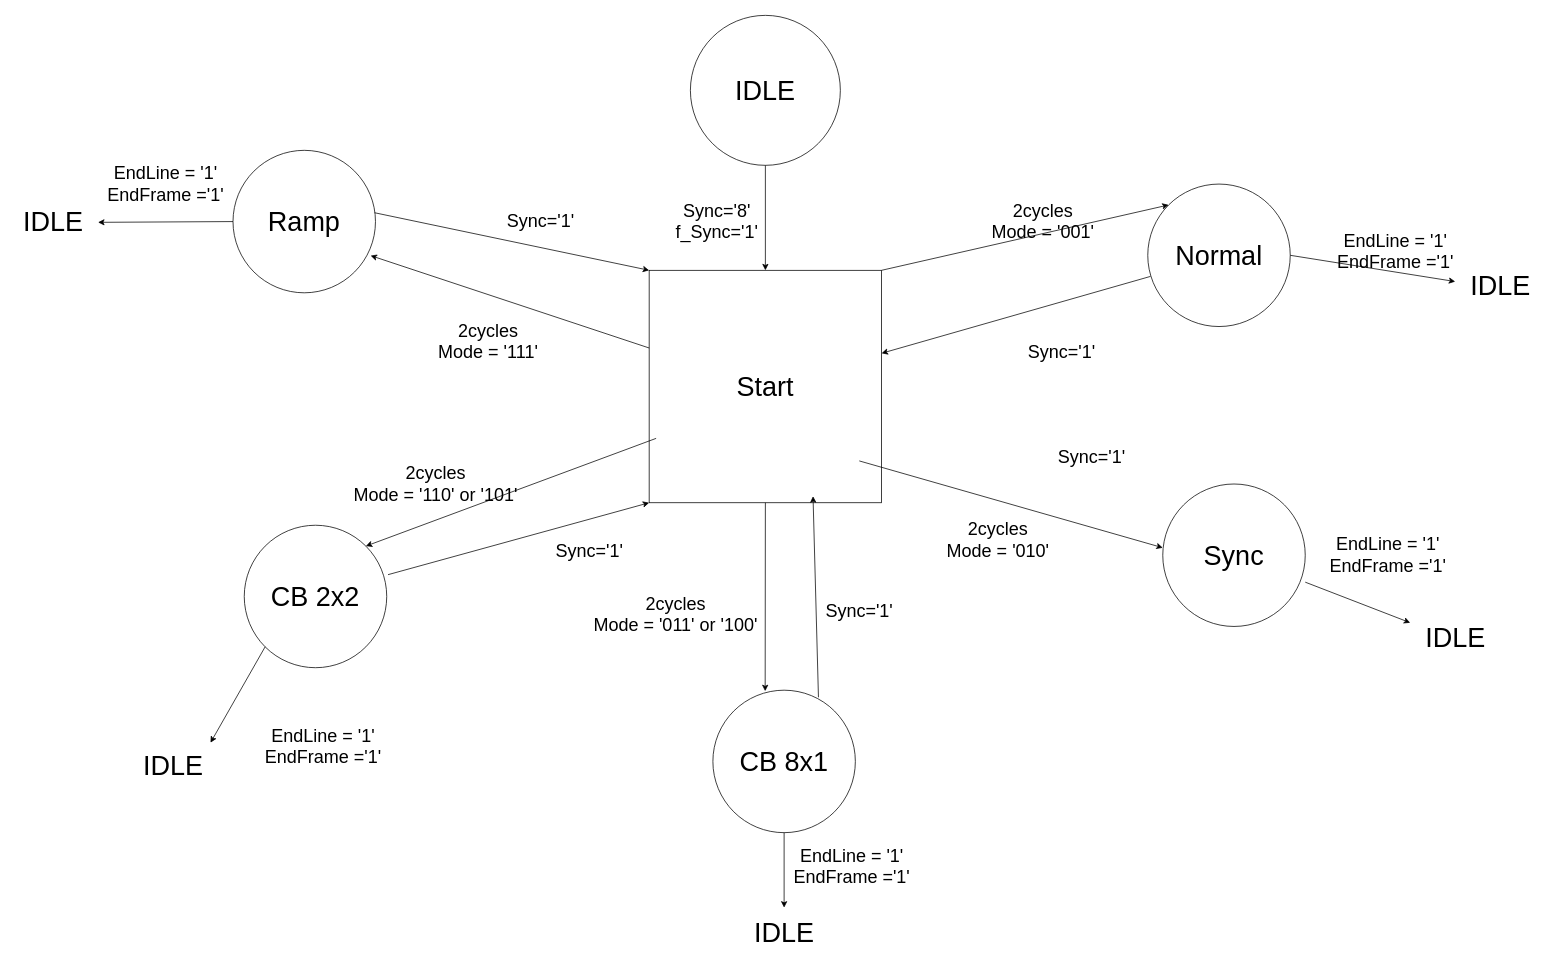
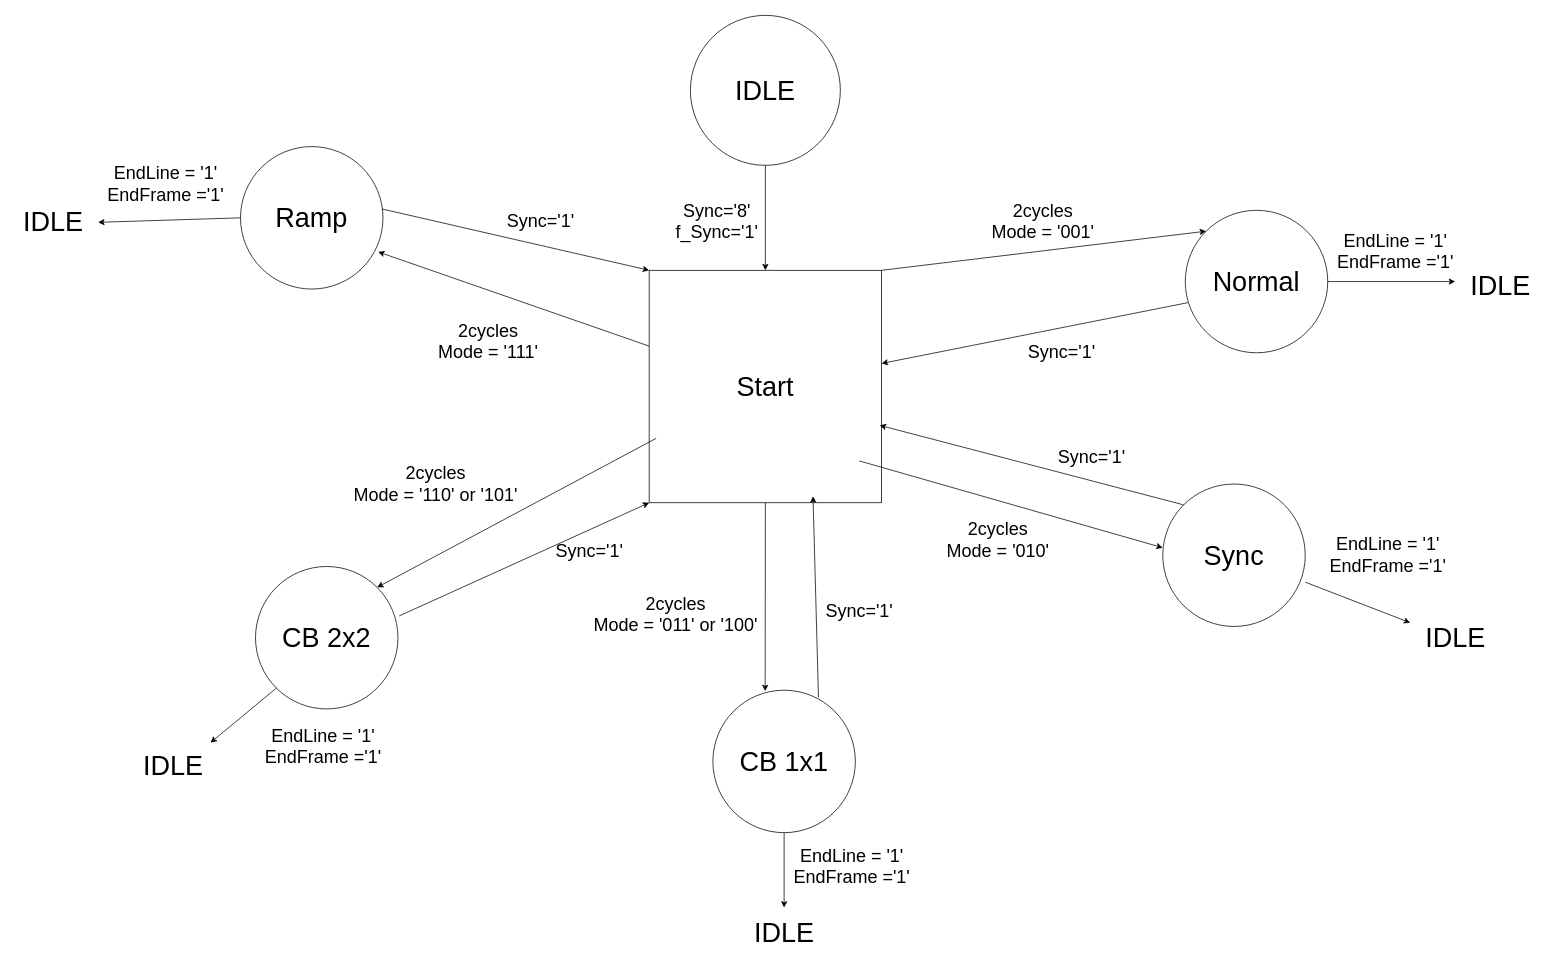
node "Ramp": moved (304, 222) -> (312, 218)
node "Normal": moved (1219, 255) -> (1257, 282)
edge "Sync" -> "Start": added
node "CB 2x2": moved (315, 597) -> (327, 638)
node "CB 8x1": label "CB 8x1" -> "CB 1x1"
